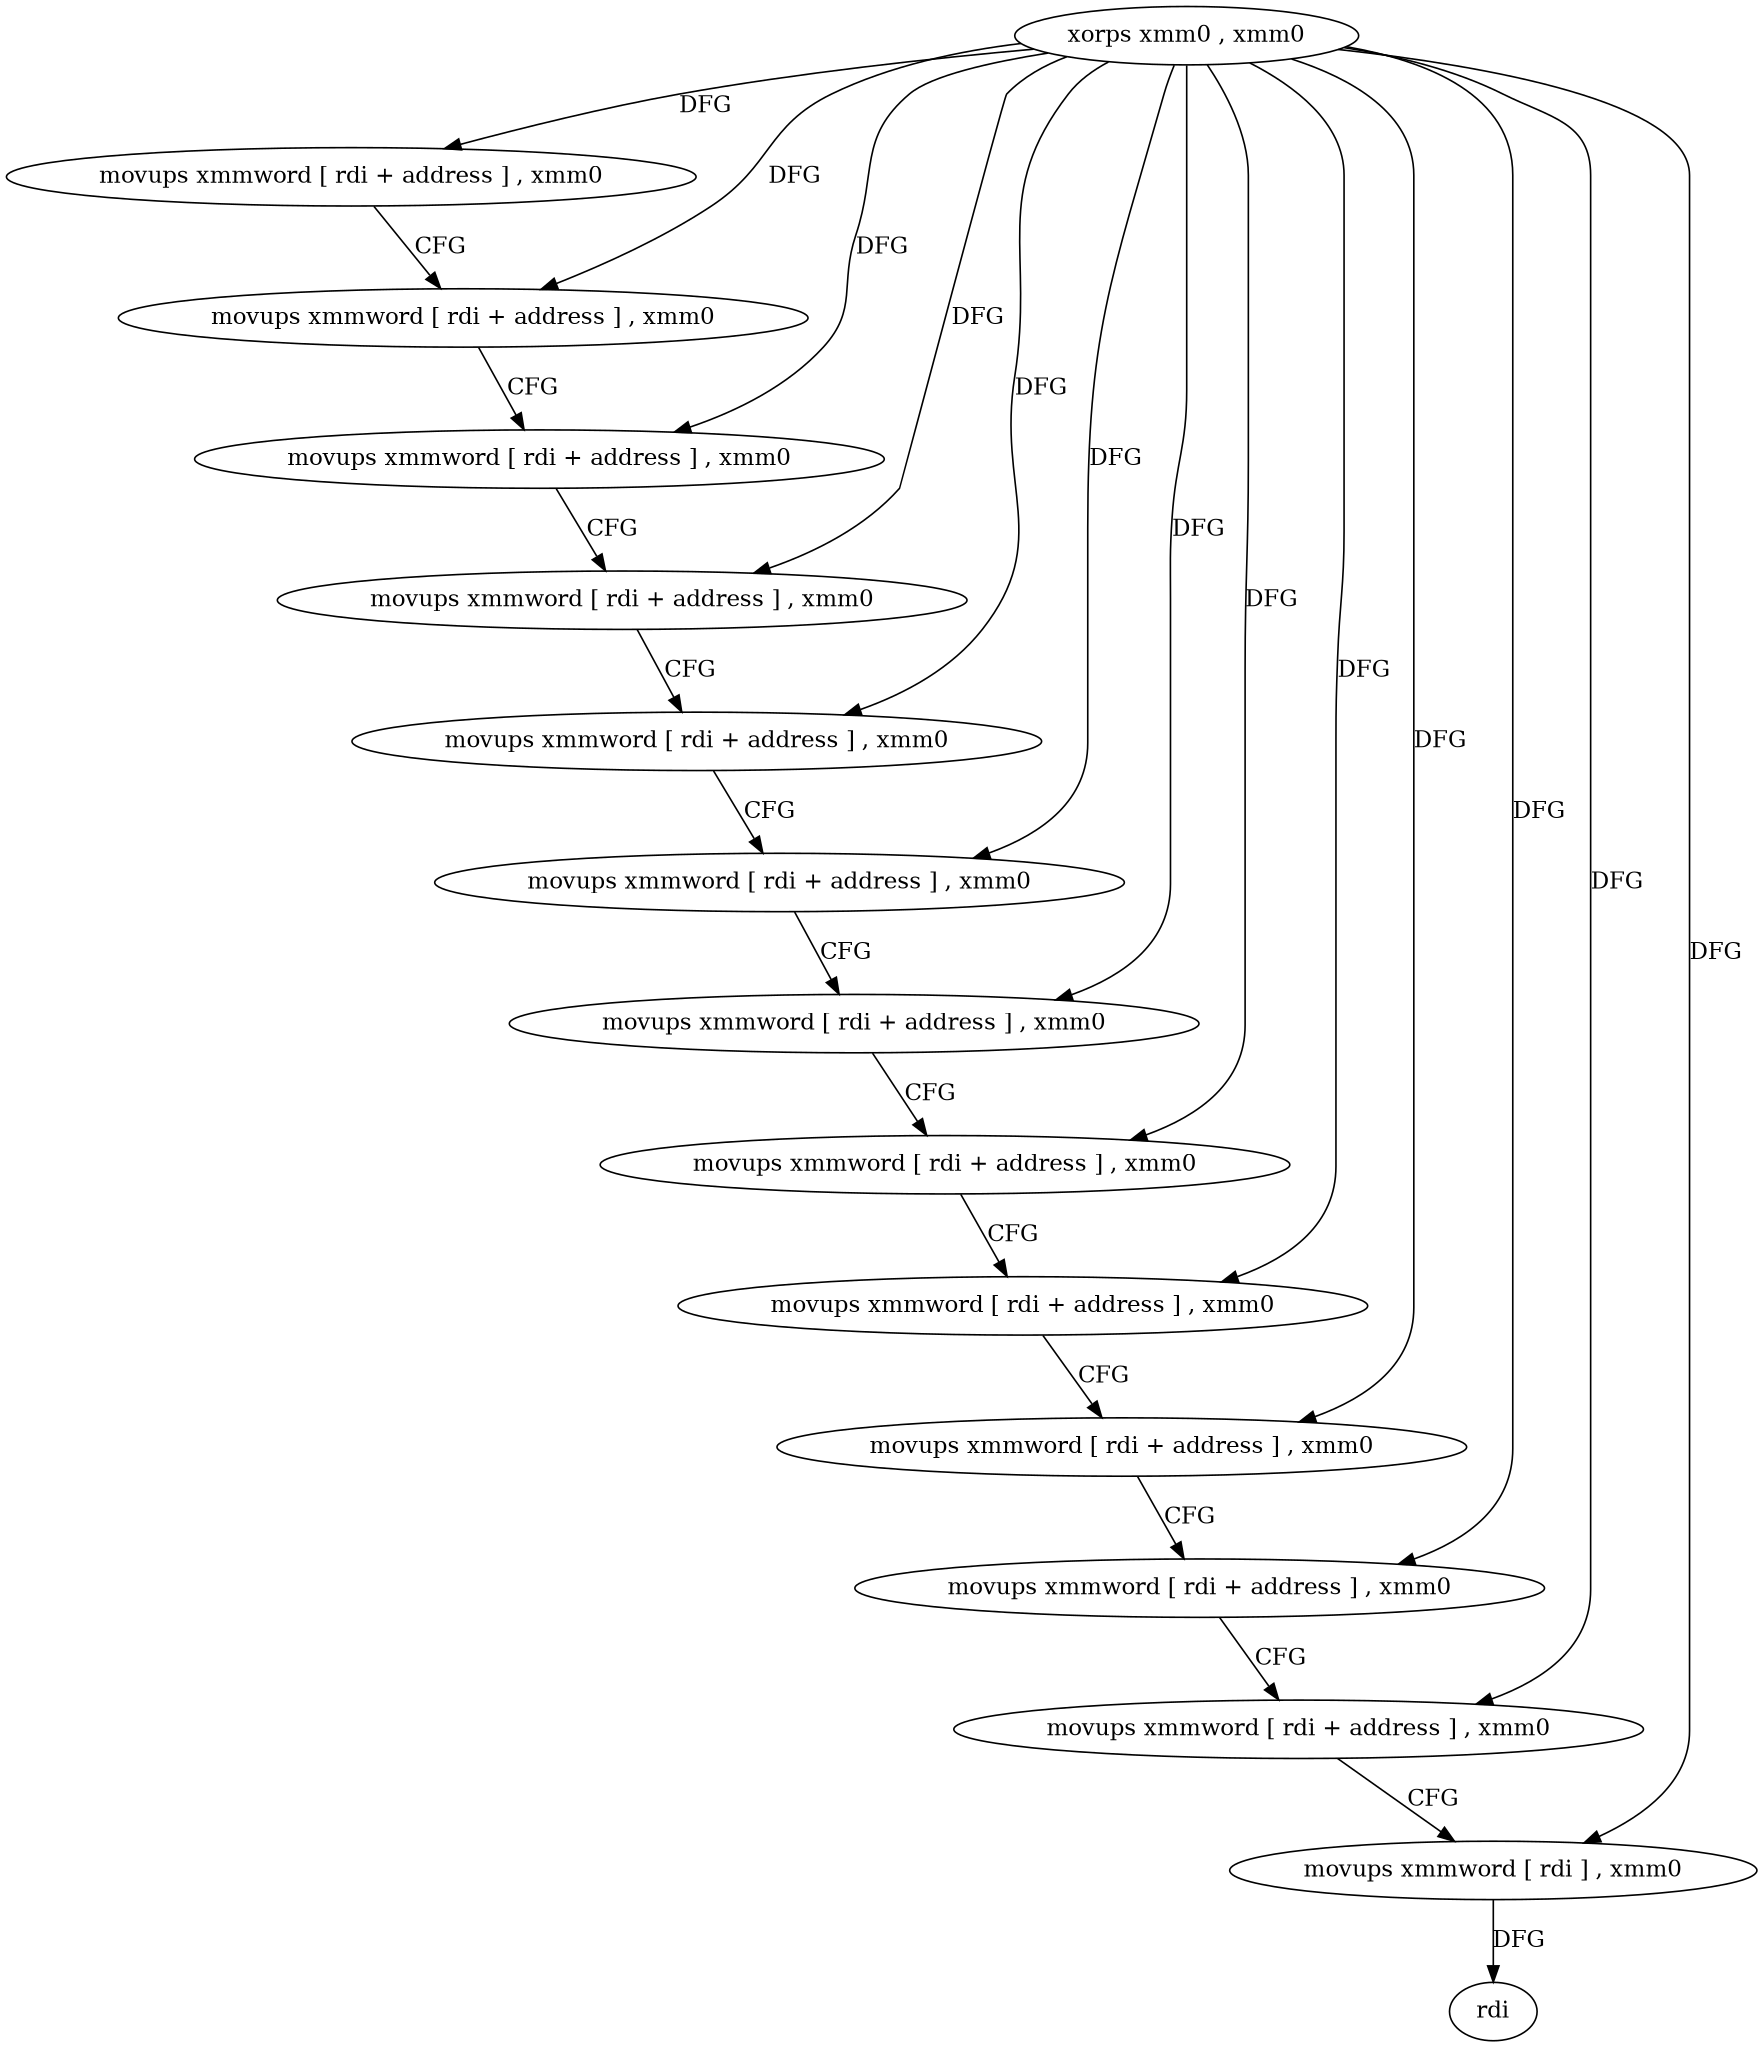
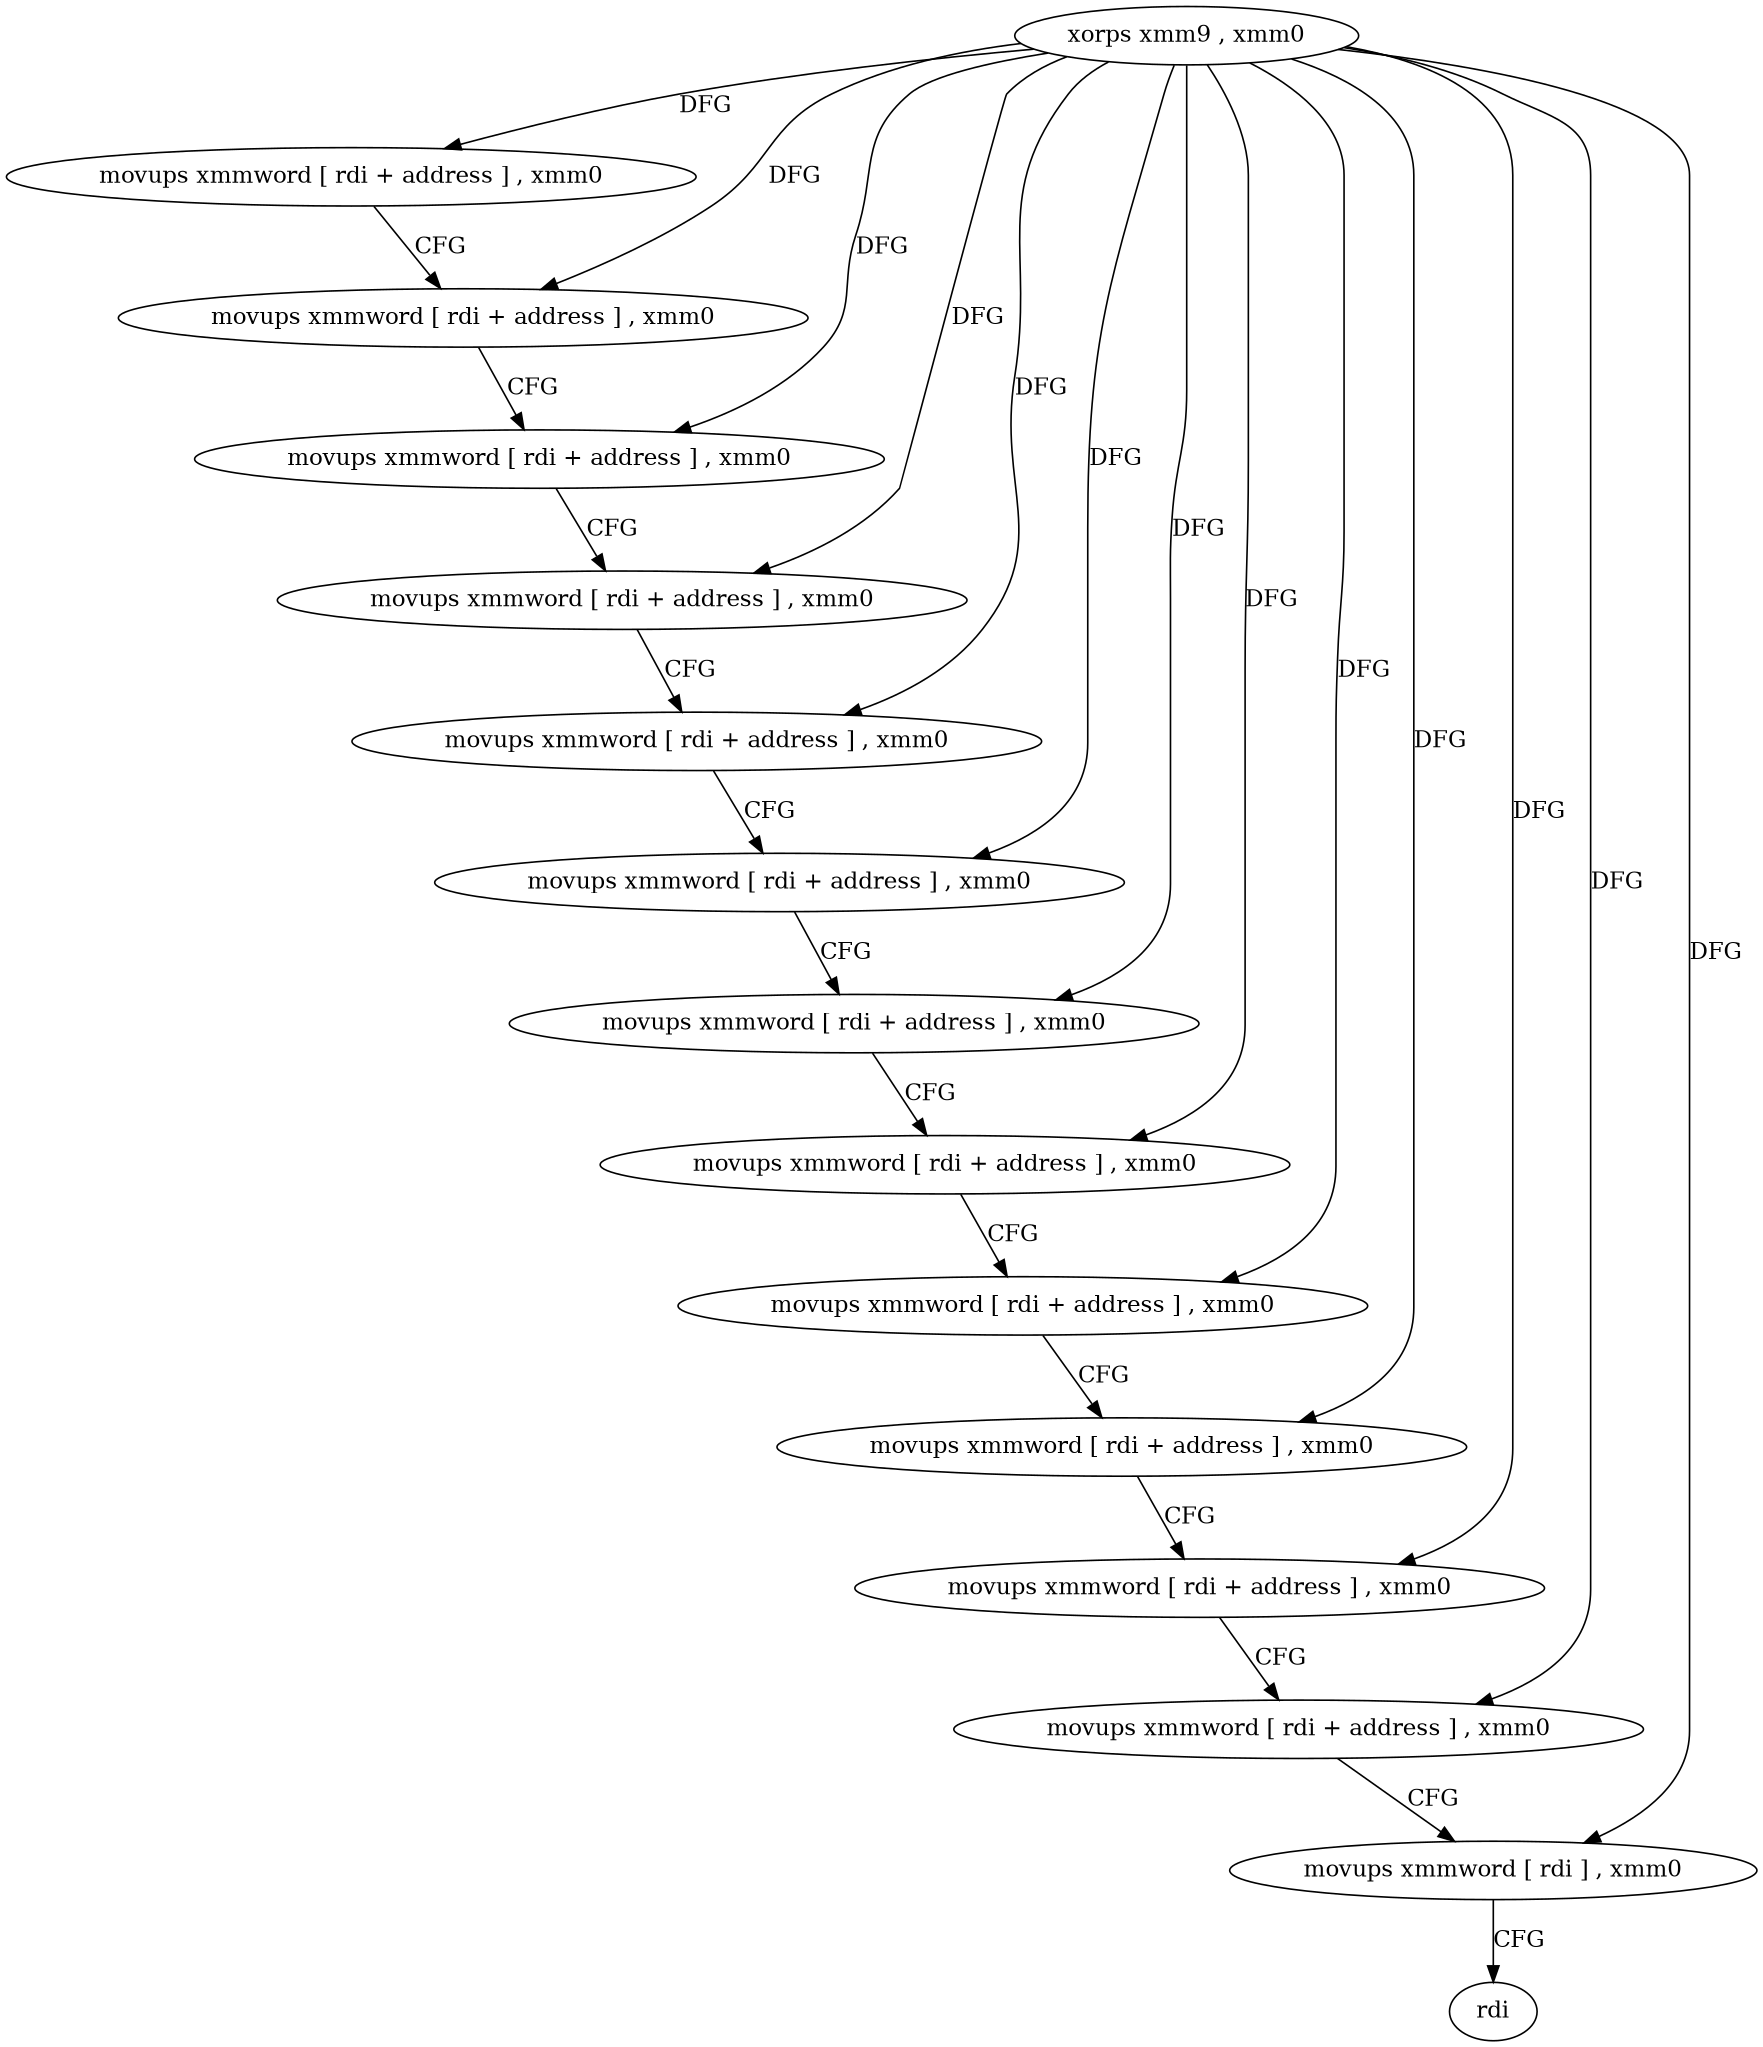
node "xorps xmm0 , xmm0": label "xorps xmm0 , xmm0" -> "xorps xmm9 , xmm0"
edge "movups xmmword [ rdi ] , xmm0" -> "rdi": label "DFG" -> "CFG"
